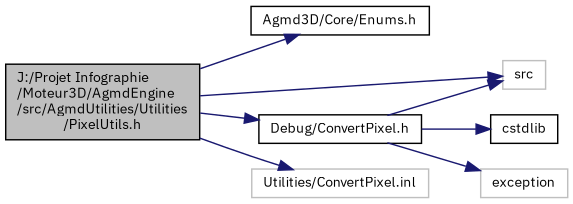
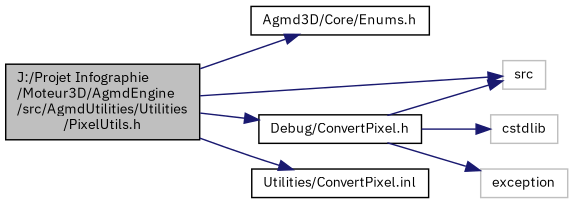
node "cstdlib": color black -> grey75
node "Utilities/ConvertPixel.inl": color grey75 -> black
